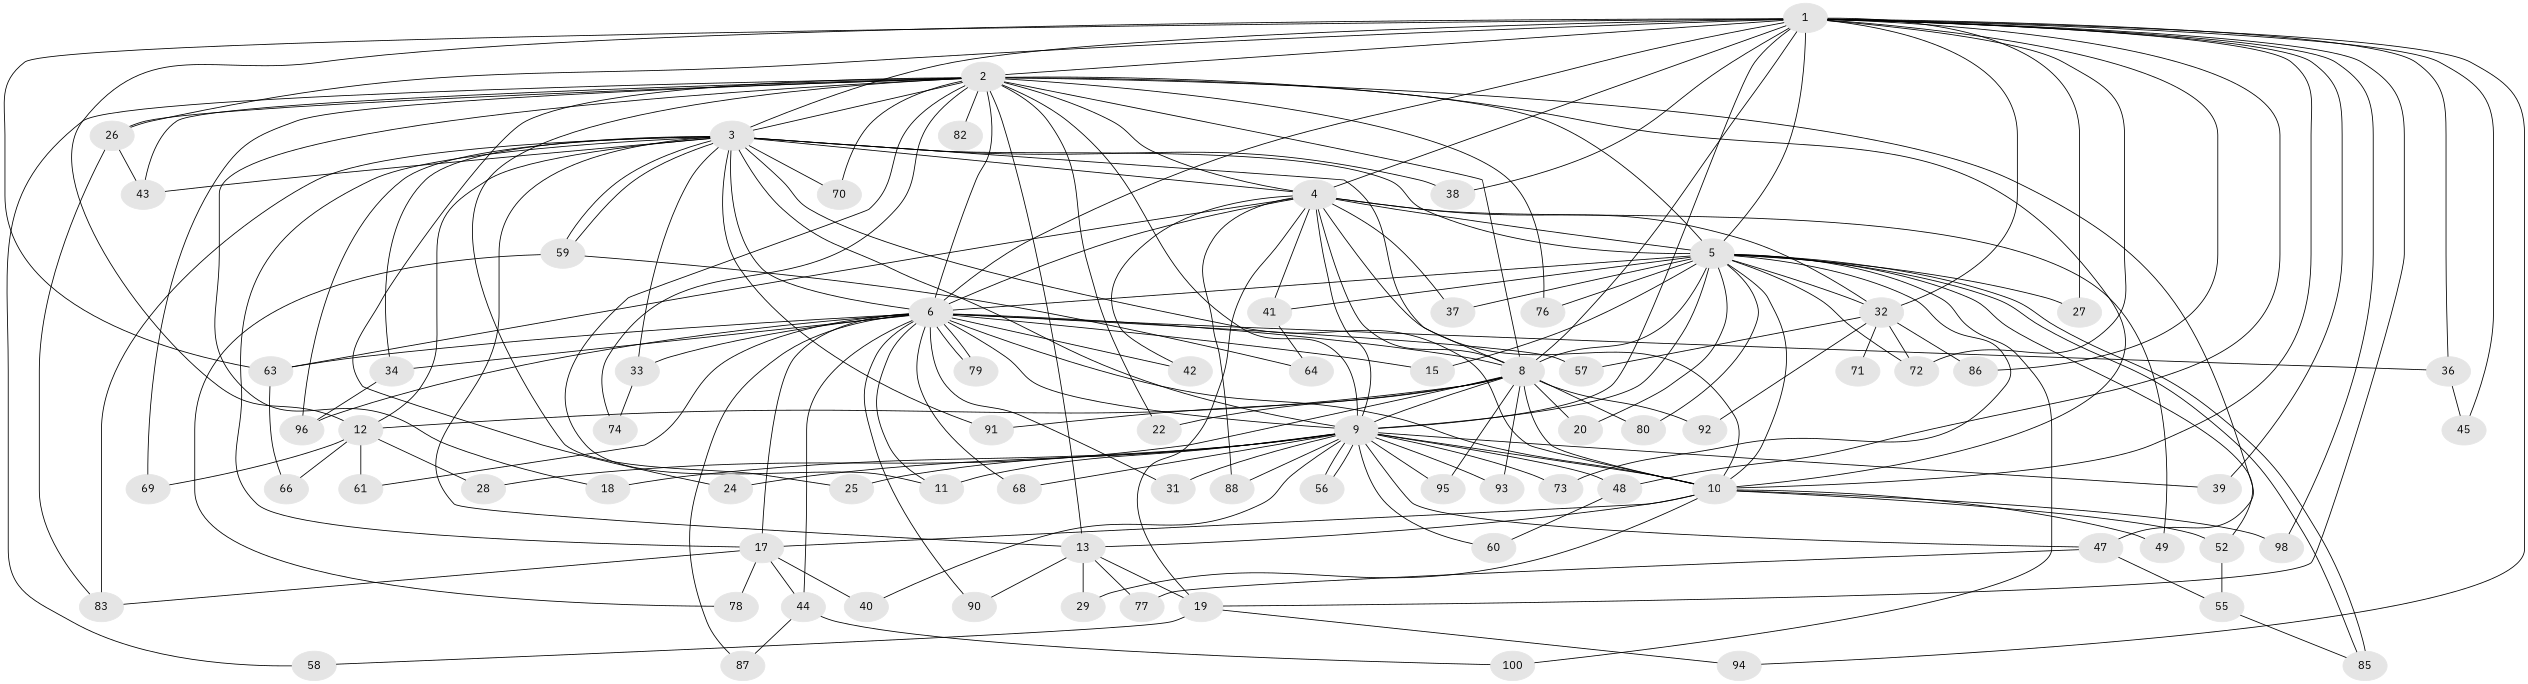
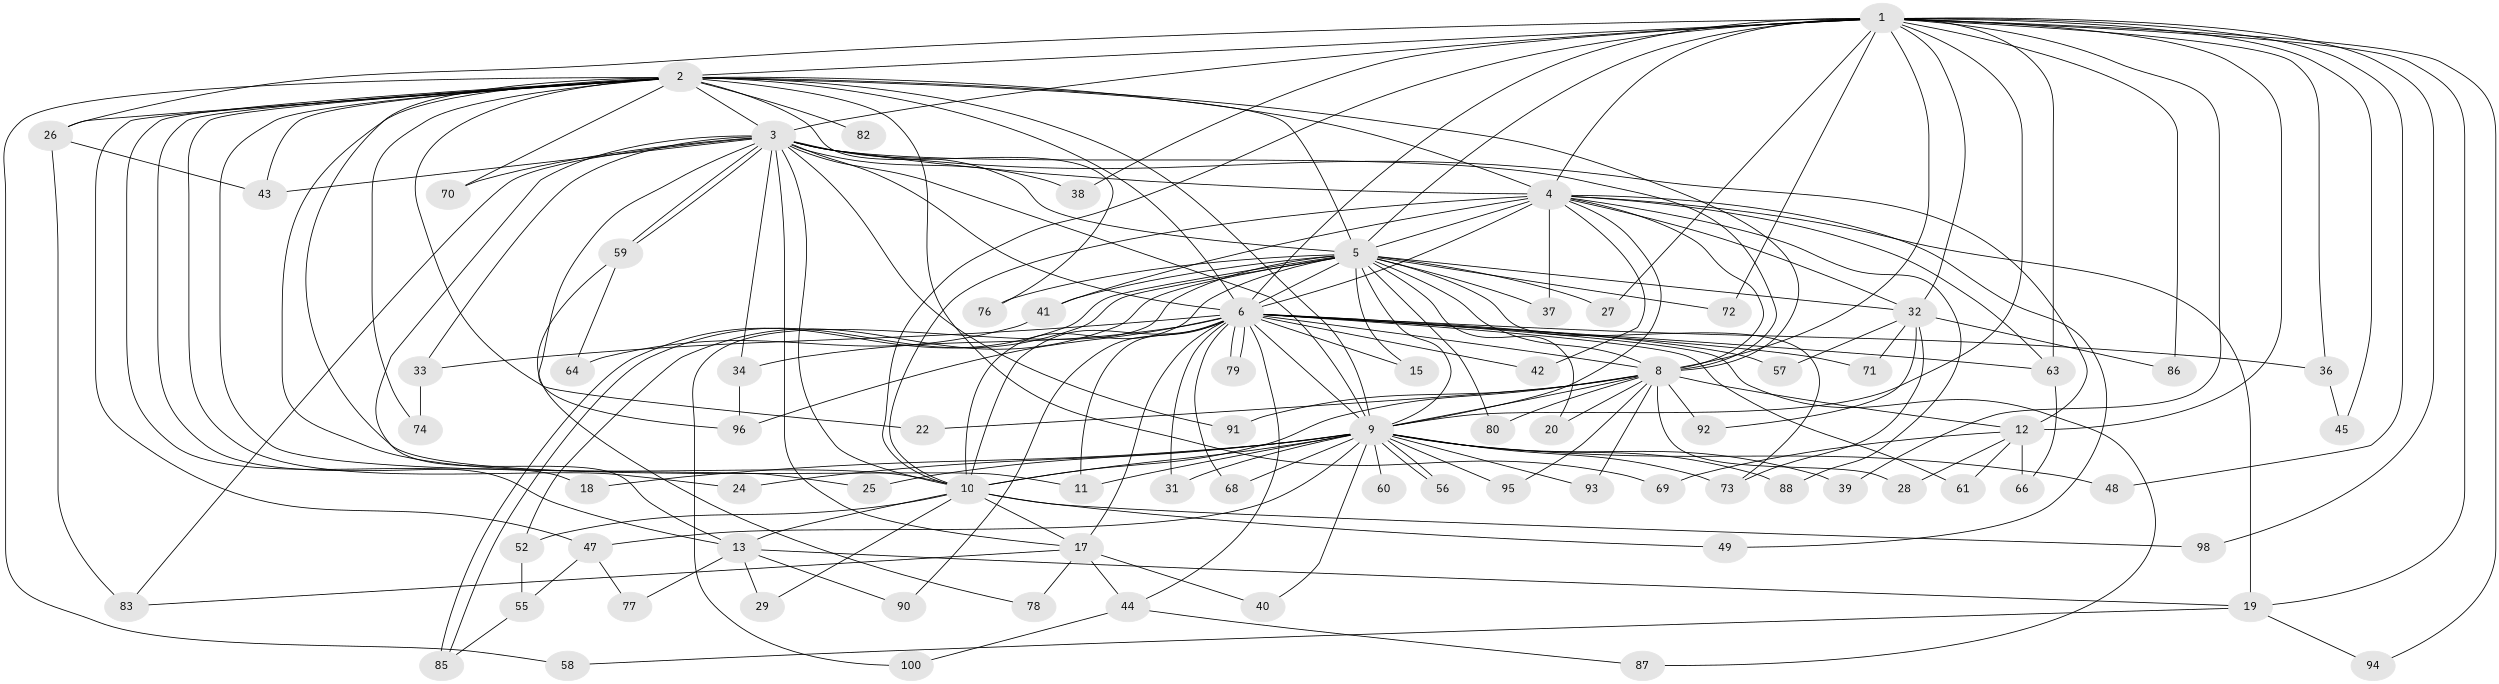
edge "6" -- "71": added
edge "32" -- "72": now "32" -- "73"
edge "48" -- "60": removed
